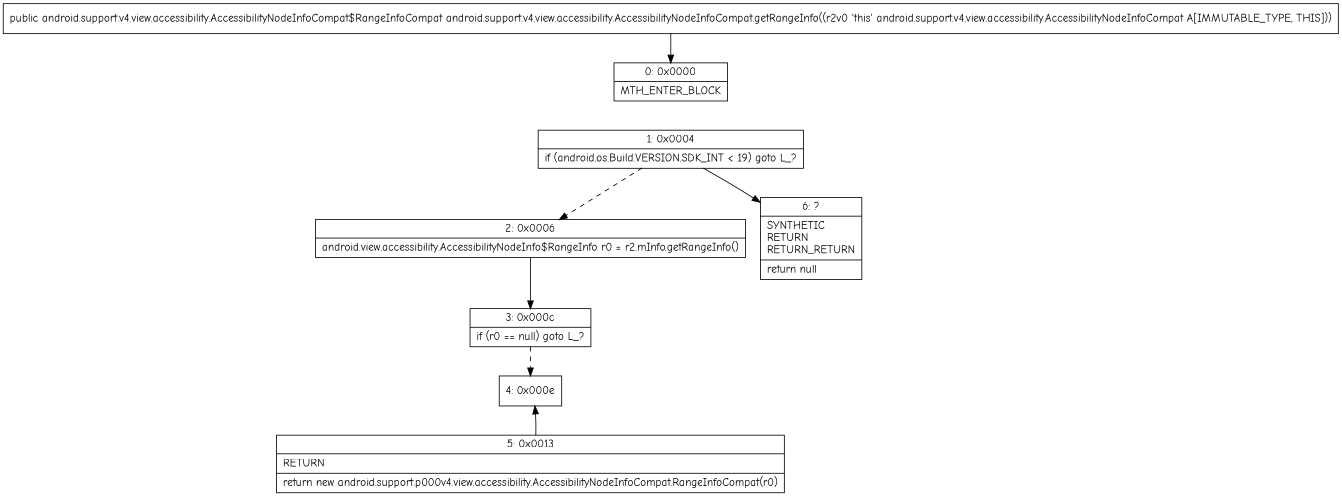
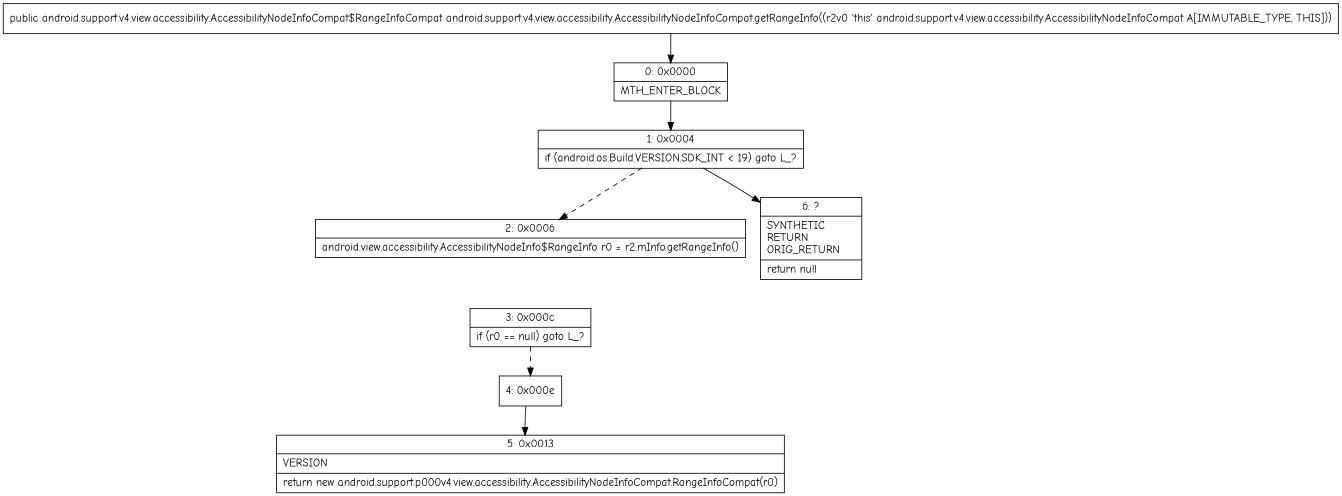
edge "0: 0x0000" -> "1: 0x0004": added
node "6: ?": text "RETURN_RETURN" -> "ORIG_RETURN"
edge "2: 0x0006" -> "3: 0x000c": removed
edge "5: 0x0013" -> "4: 0x000e": reversed
node "5: 0x0013": text "RETURN" -> "VERSION"
